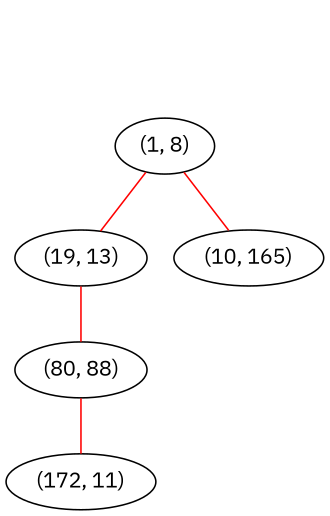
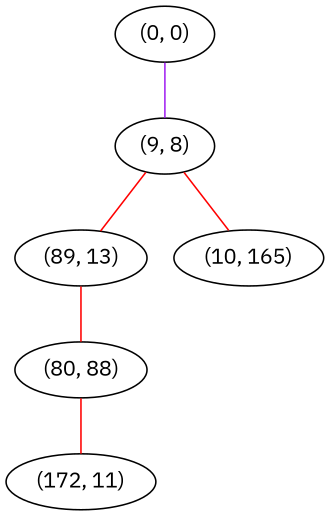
node "(0, 0)": added
node "(1, 8)": label "(1, 8)" -> "(9, 8)"
node "(19, 13)": label "(19, 13)" -> "(89, 13)"
